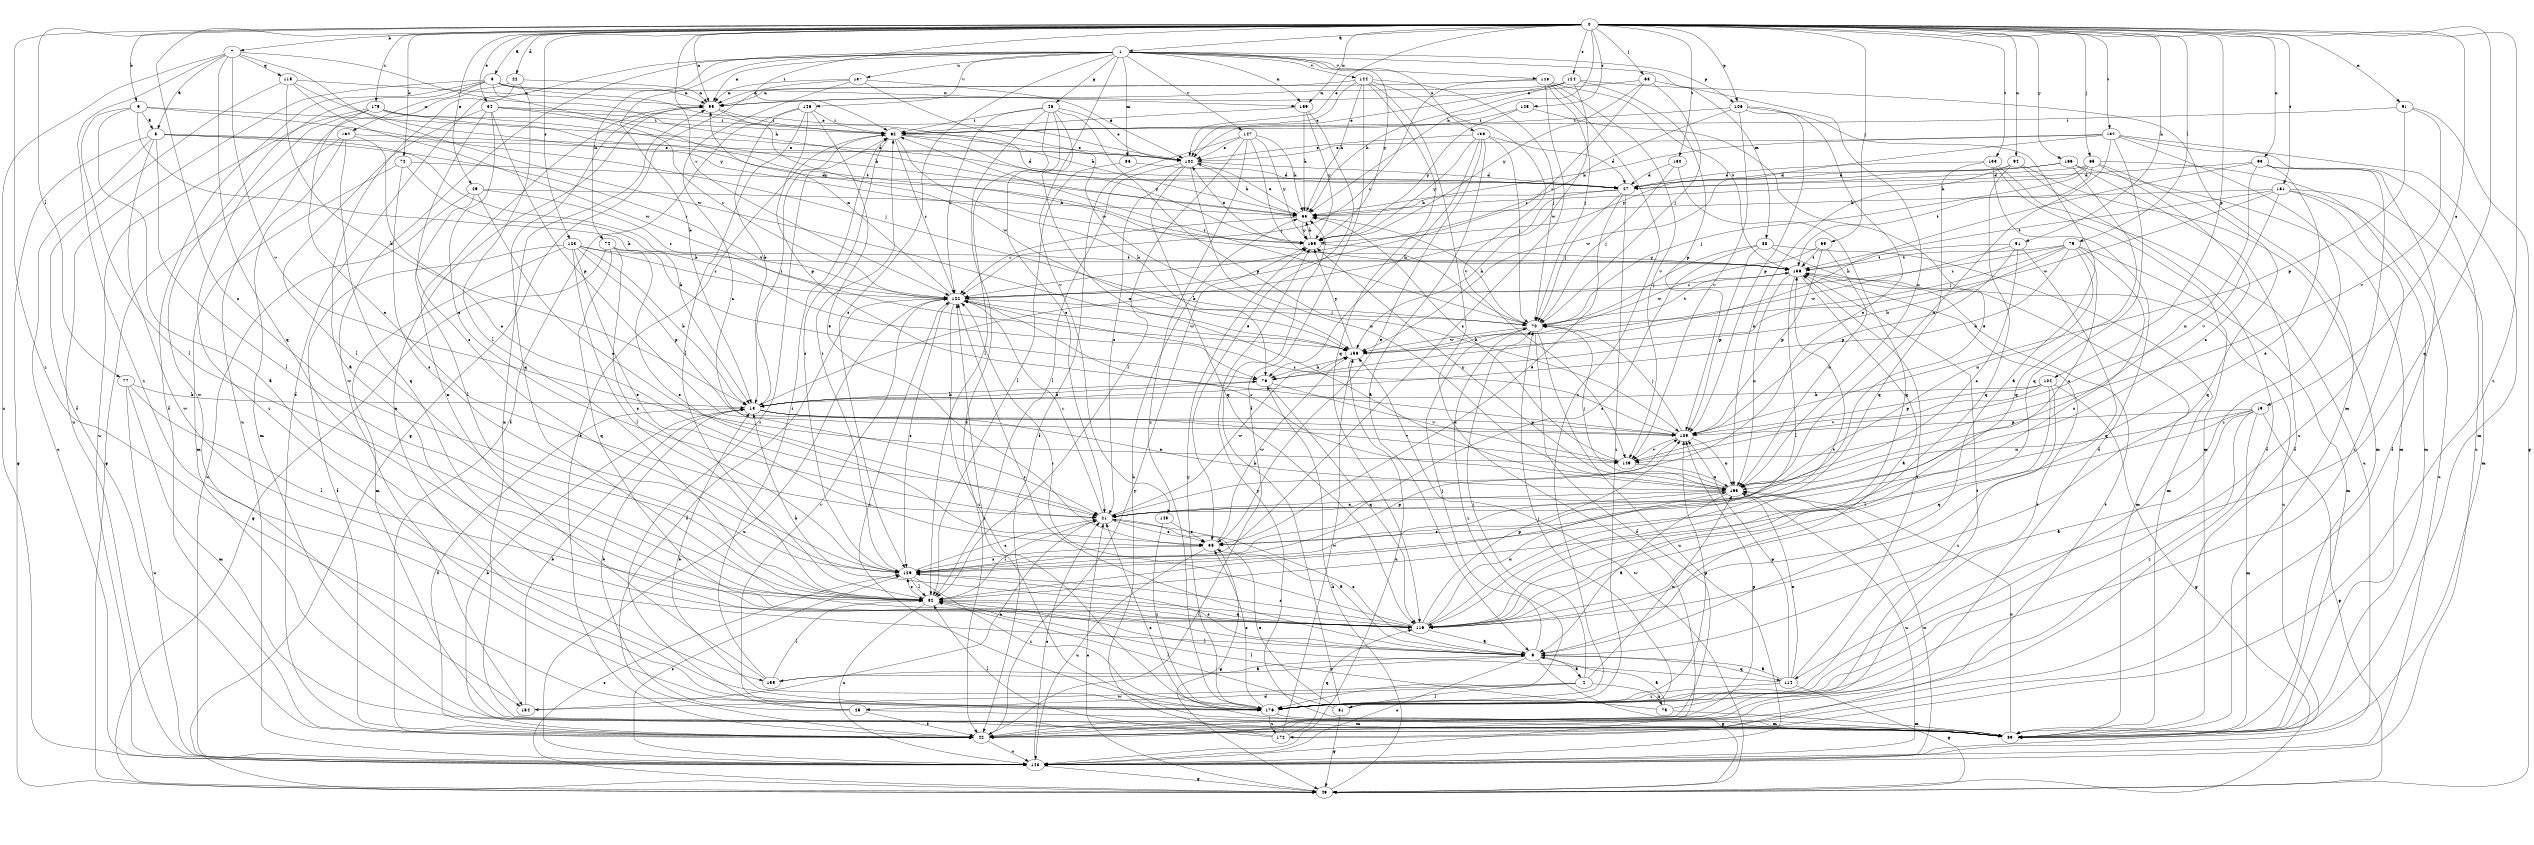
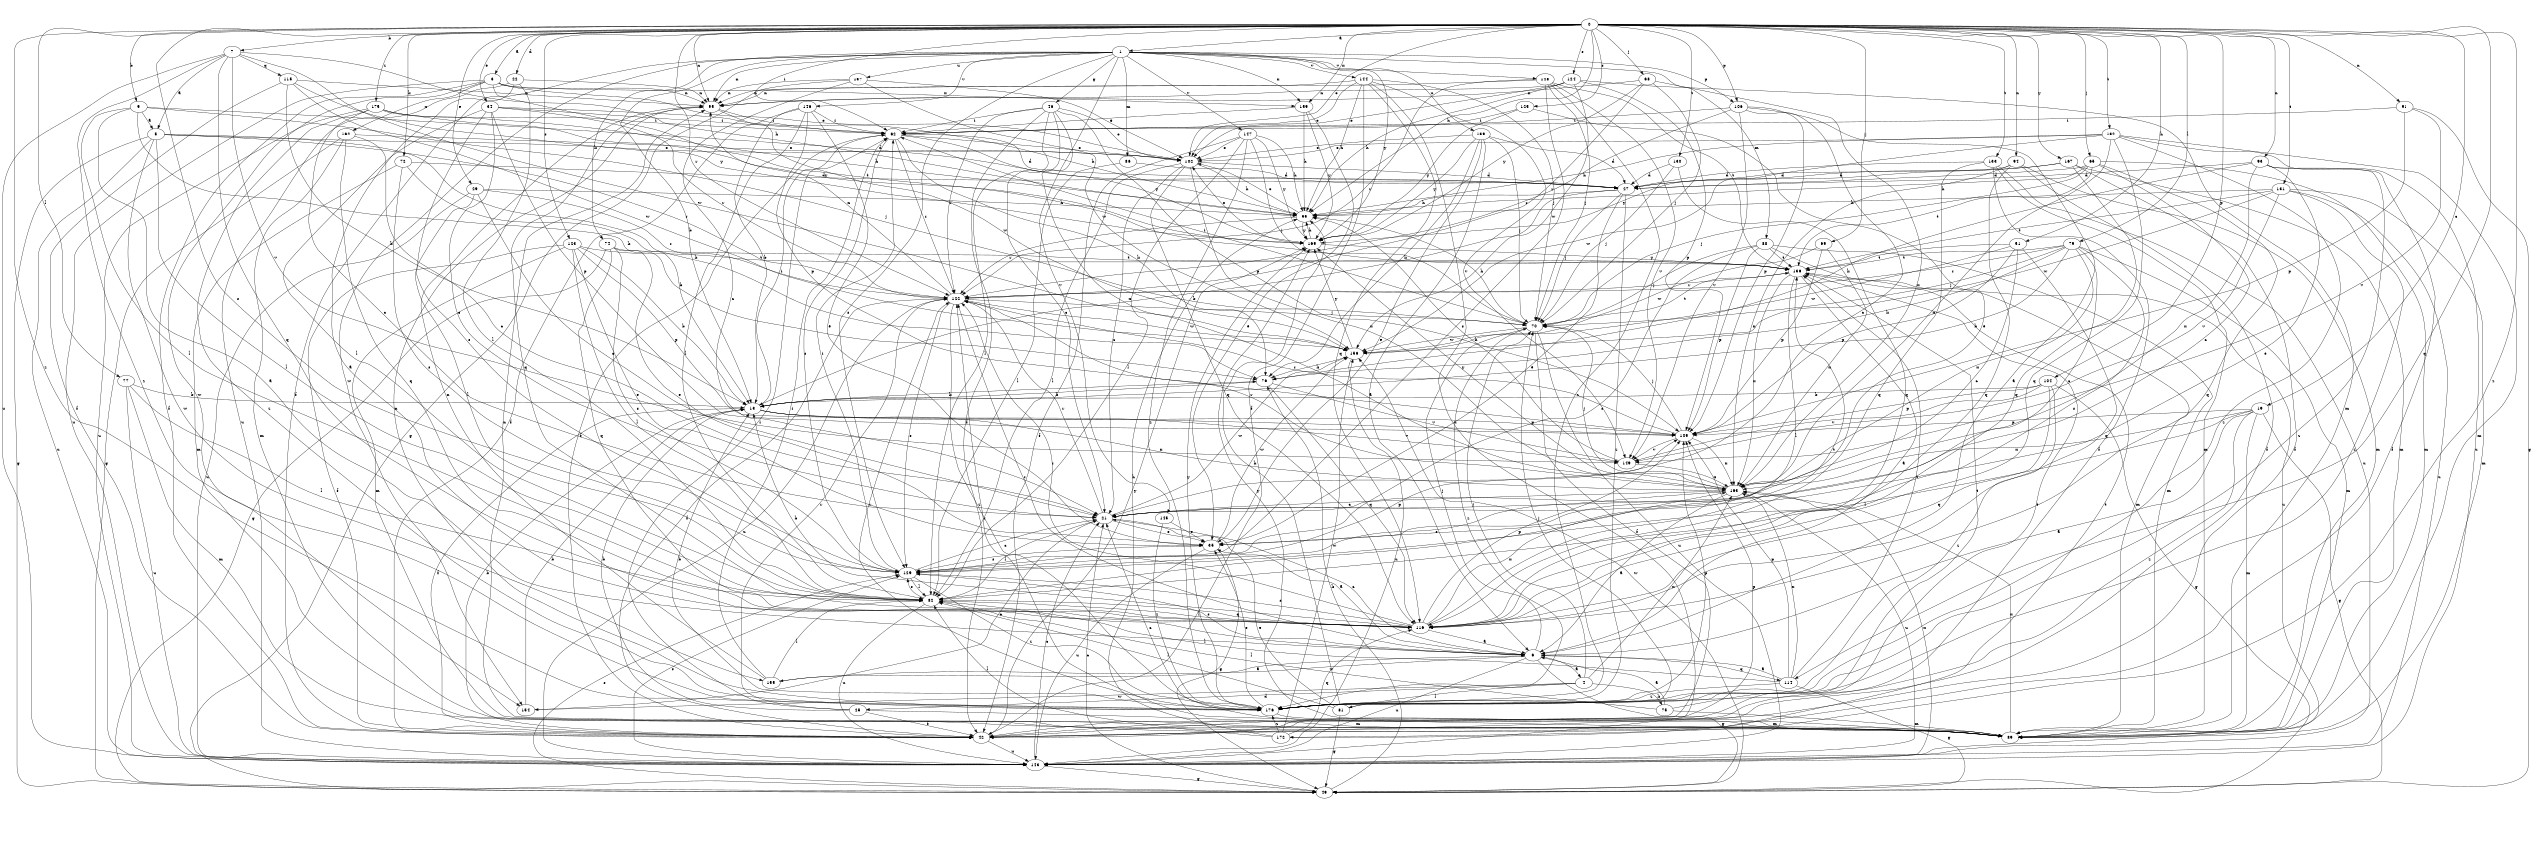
node "166": label "166" -> "167"
edge "69" -> "136": now "88" -> "136"
edge "123" -> "122": removed, label "r"
edge "176" -> "172": reversed
